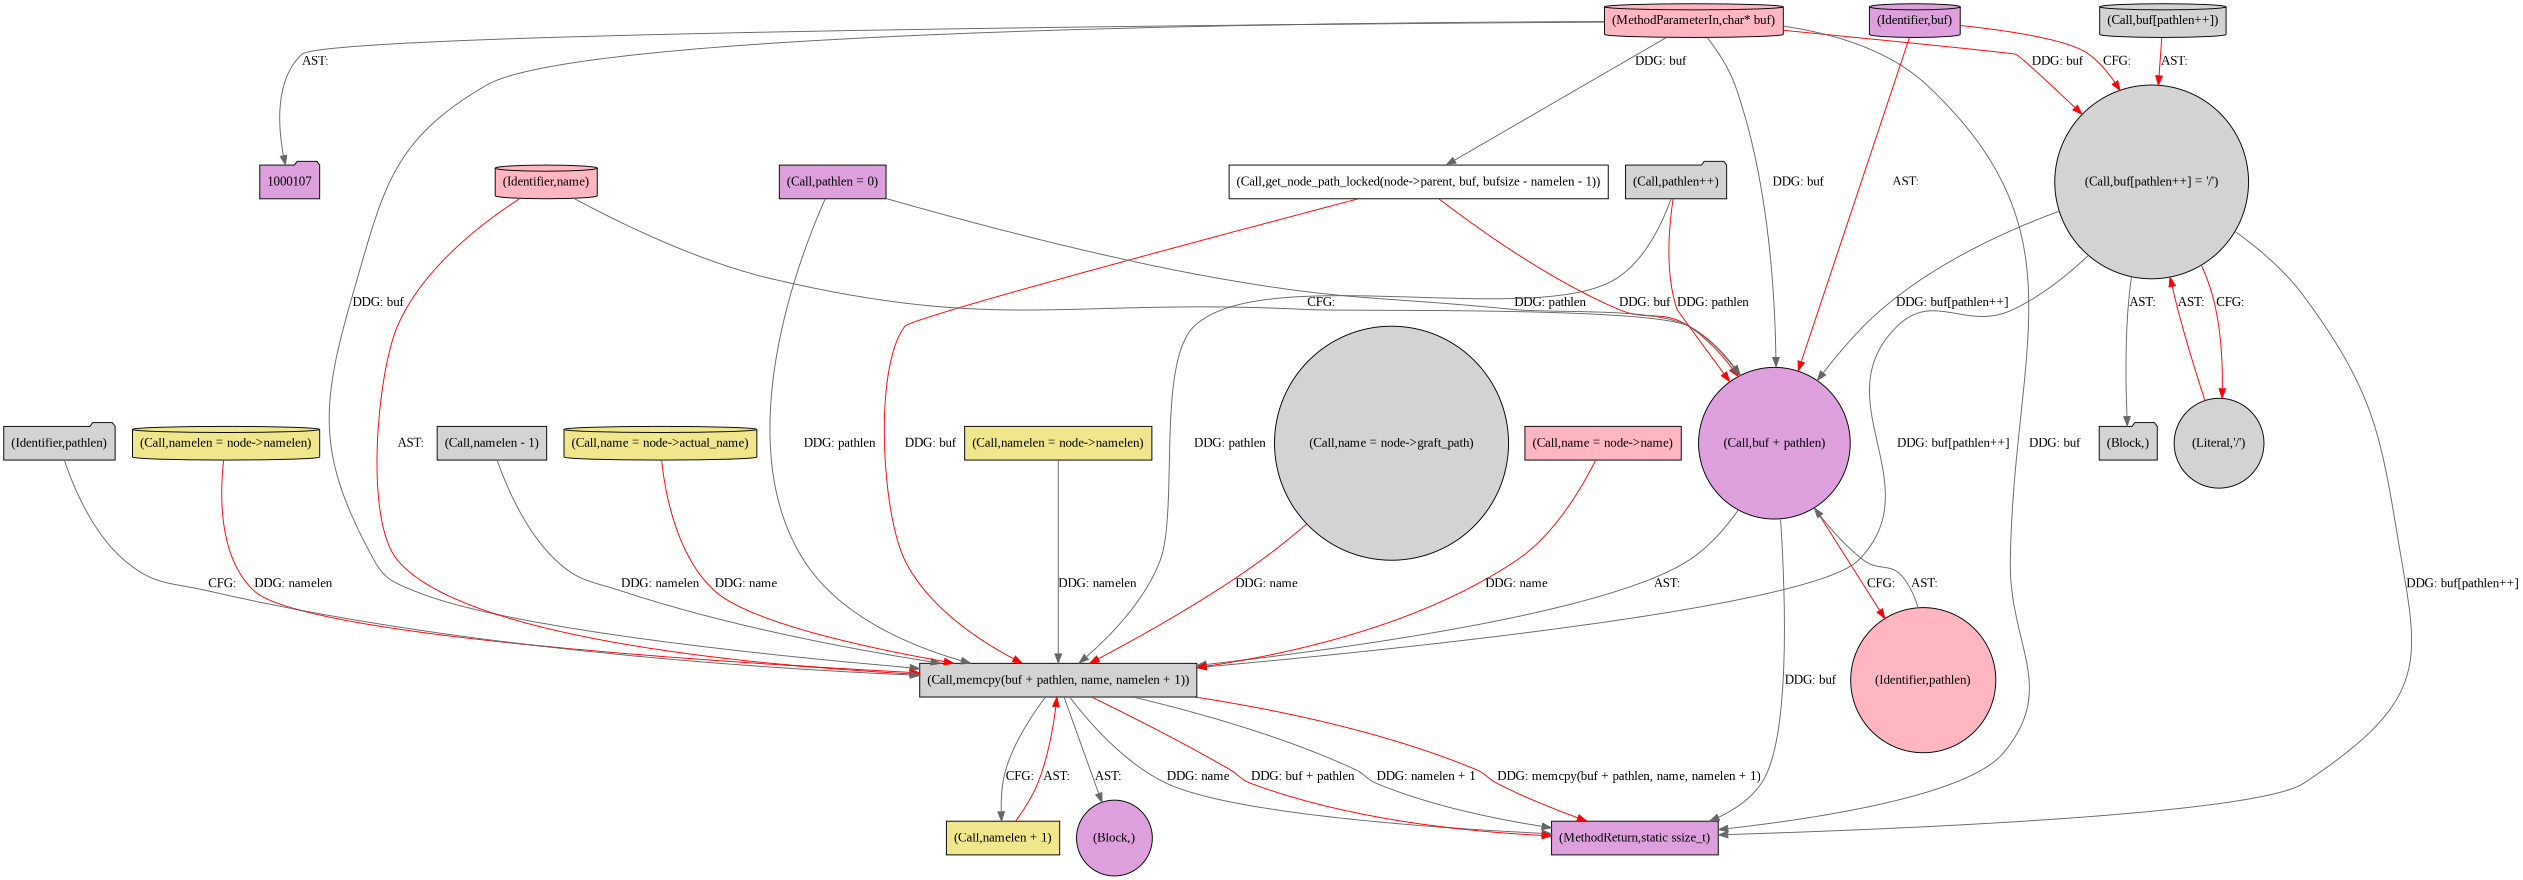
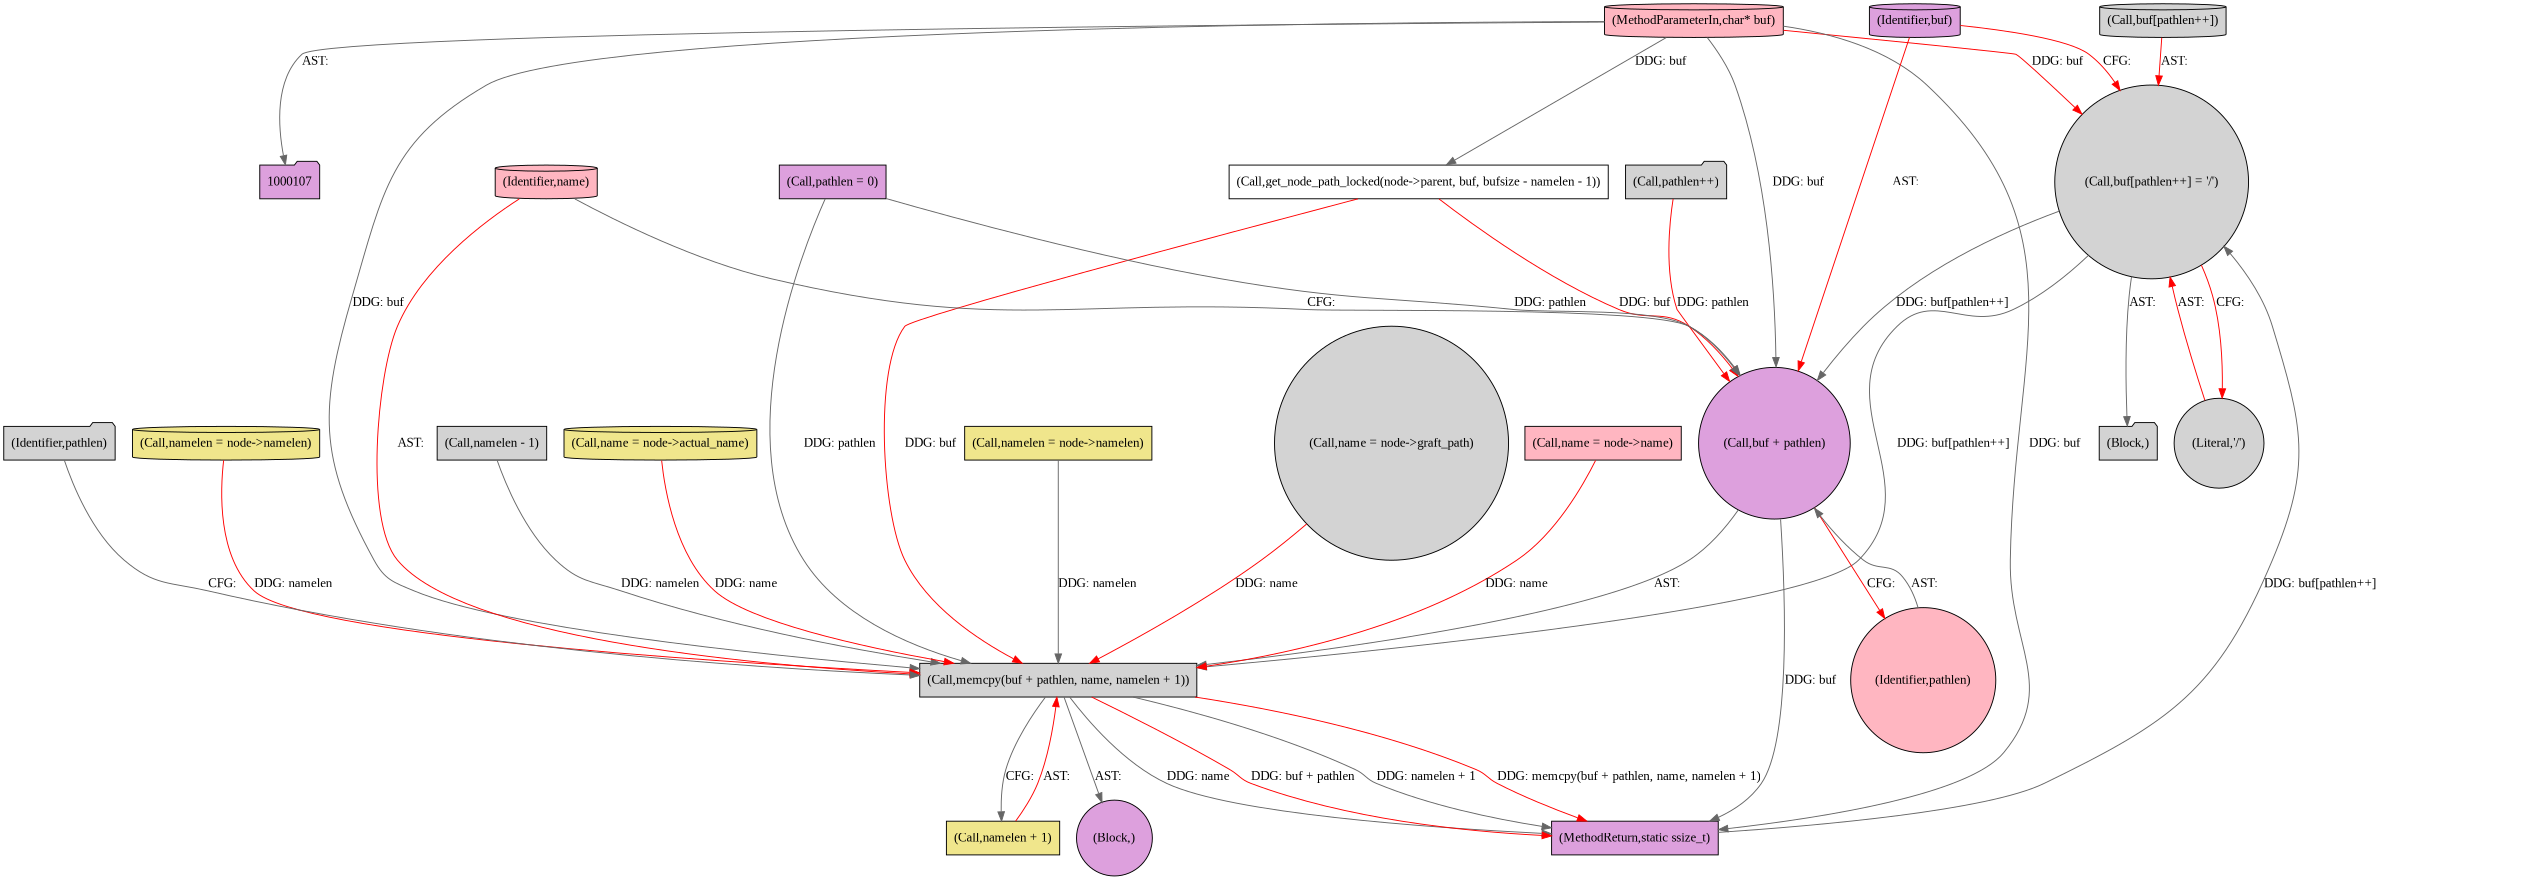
edge "(Call,pathlen++)" -> "(Call,memcpy(buf + pathlen, name, namelen + 1))": removed, label "DDG: pathlen"
edge "(Call,buf[pathlen++] = '/')" -> "(MethodReturn,static ssize_t)": reversed
